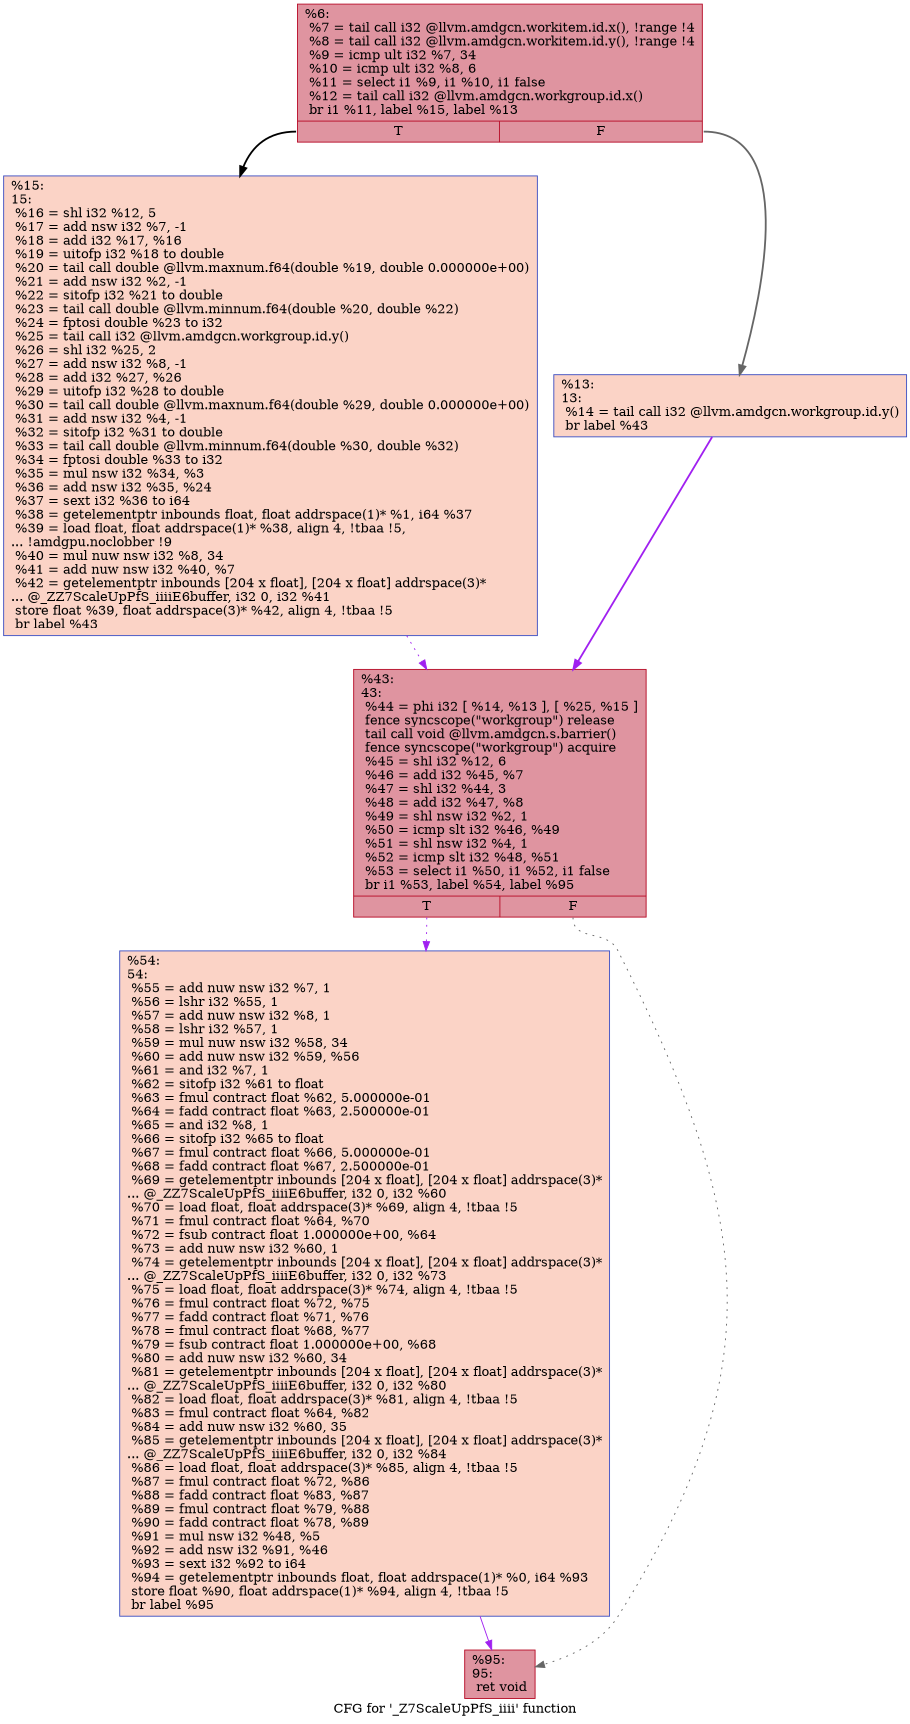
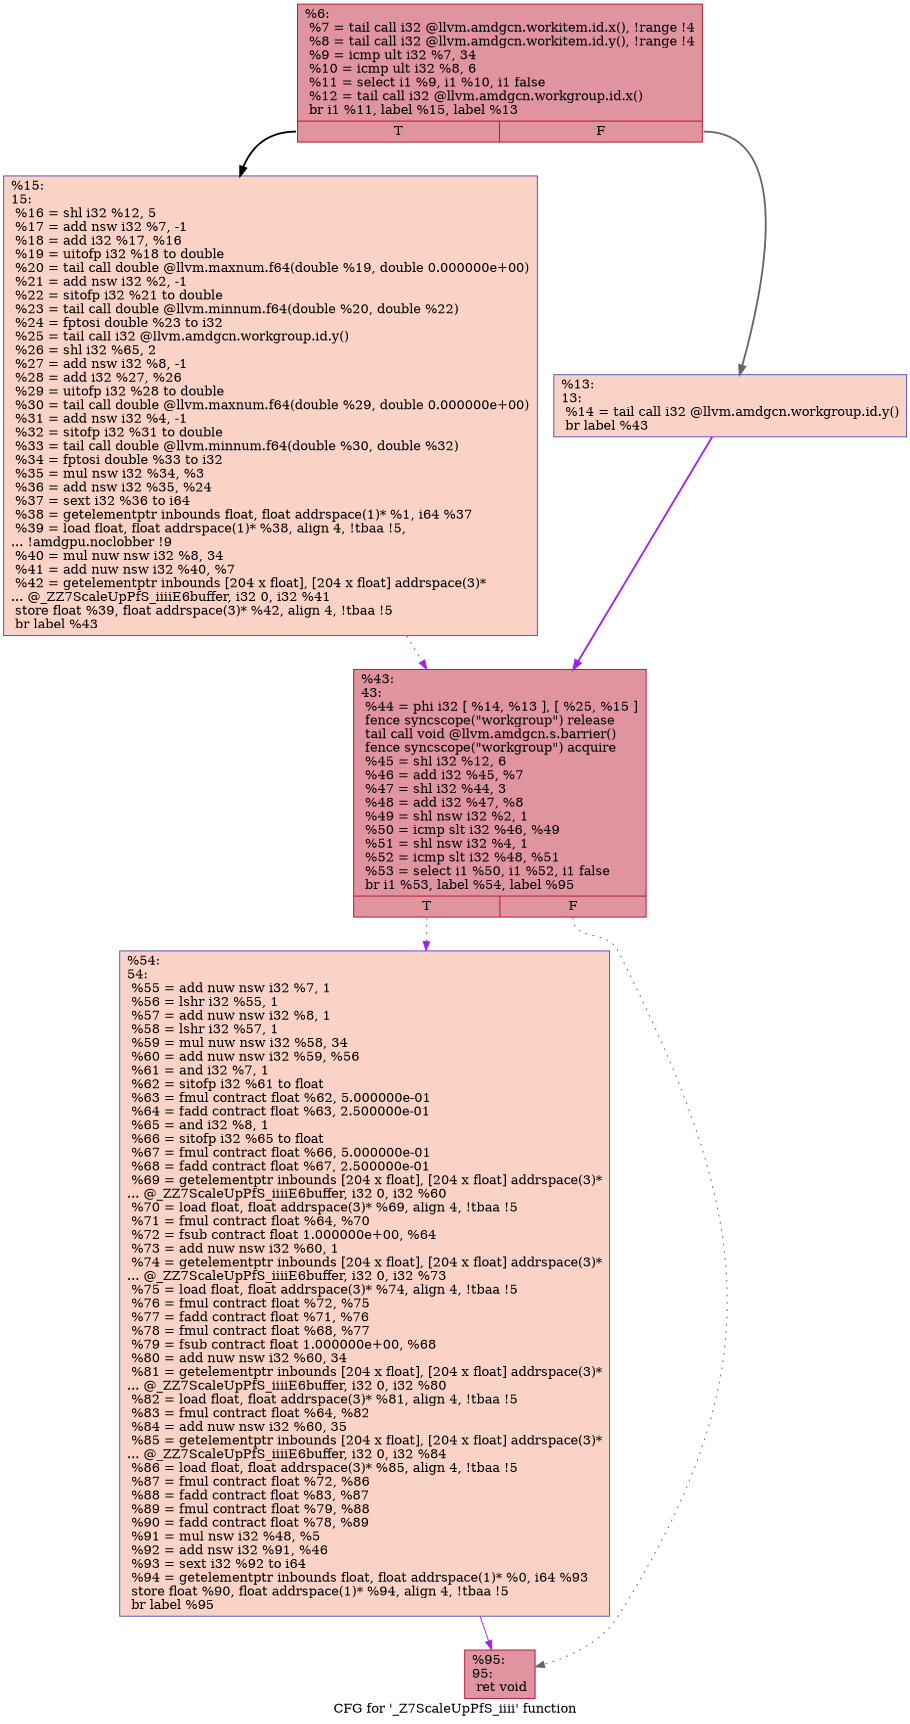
node "%15:": text "%26 = shl i32 %25, 2" -> "%26 = shl i32 %65, 2"
